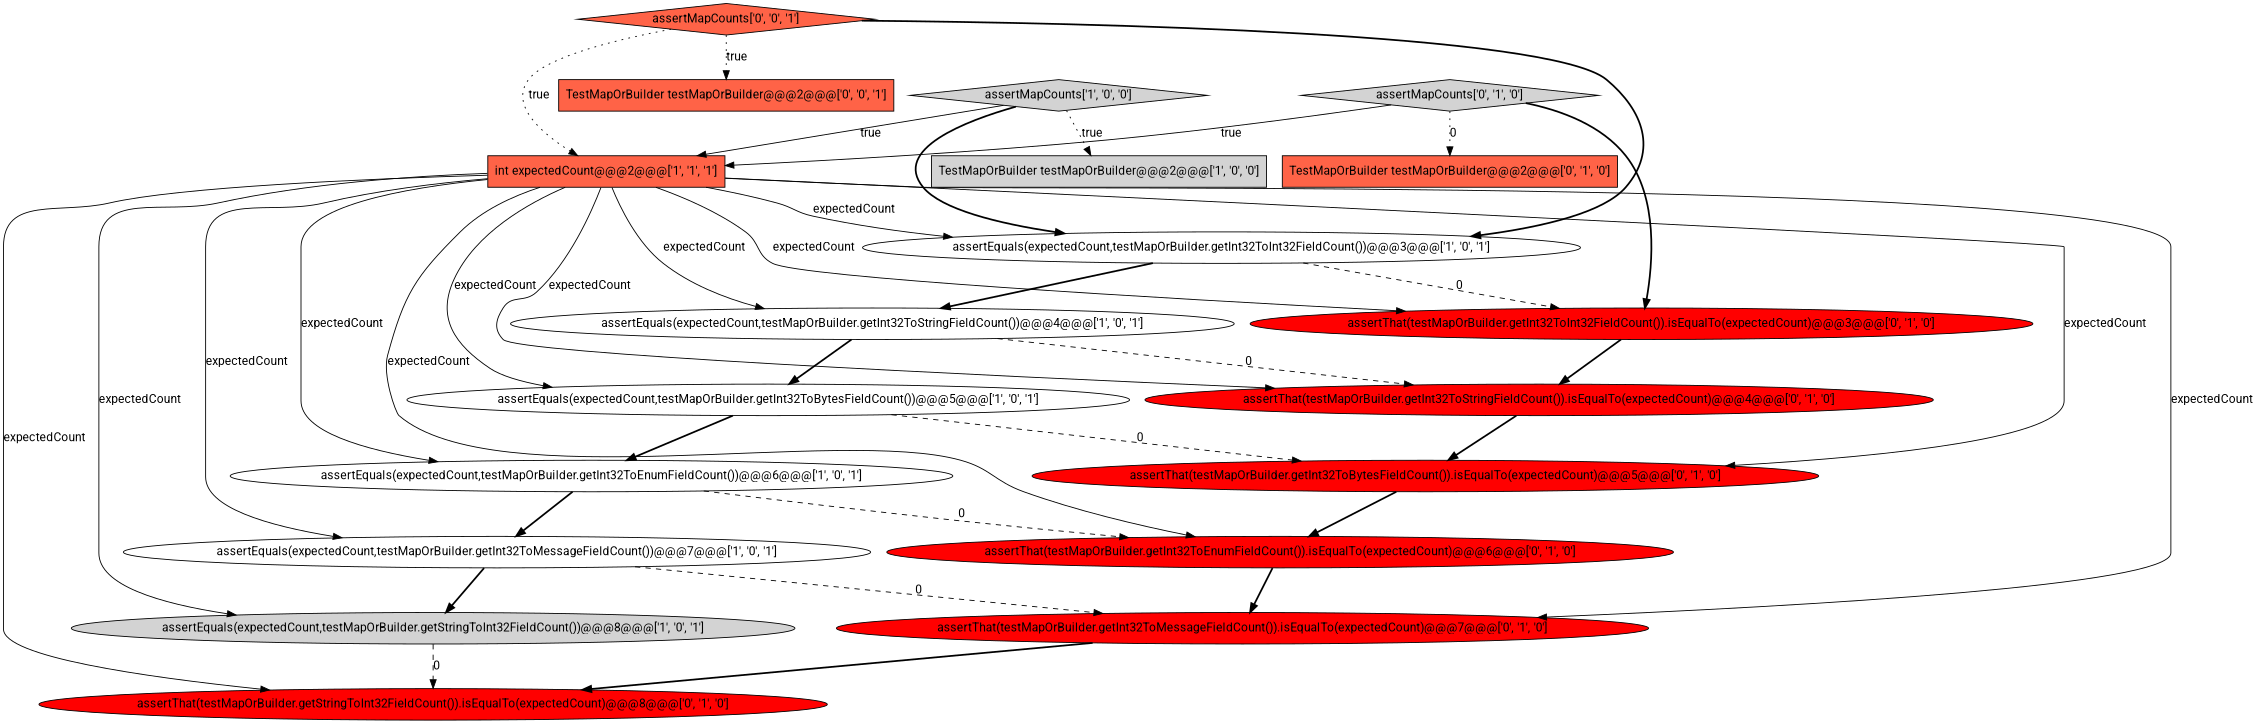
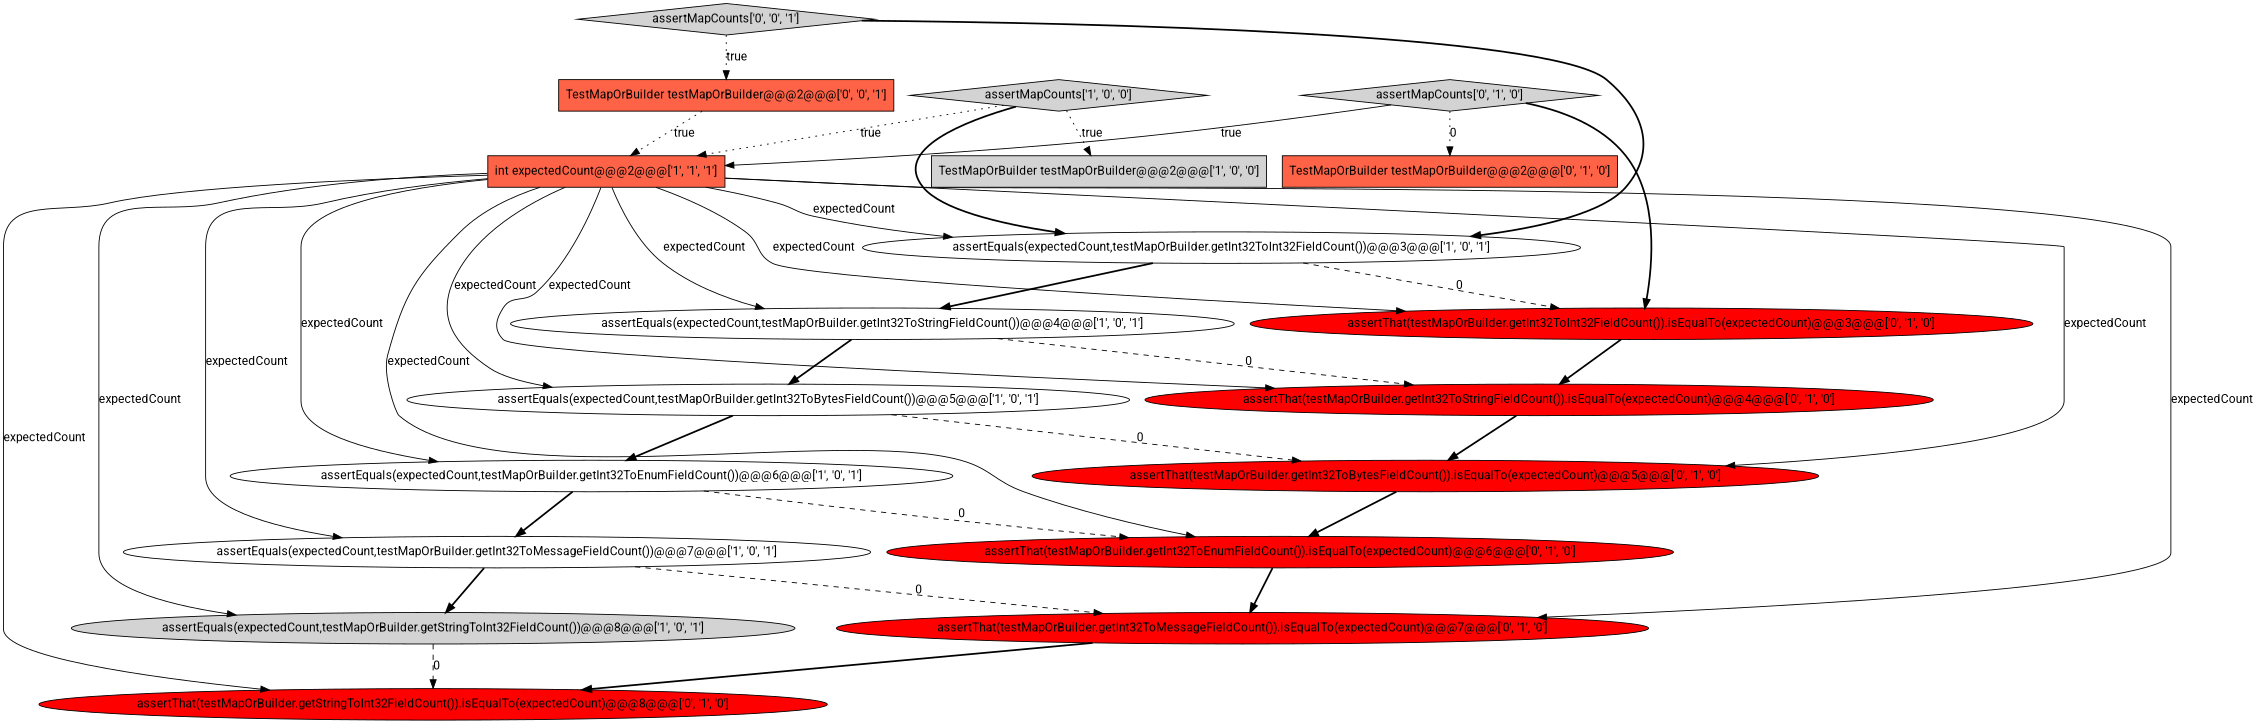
node "assertMapCounts['0', '0', '1']": fillcolor tomato -> lightgray
edge "assertMapCounts['0', '0', '1']" -> "int expectedCount@@@2@@@['1', '1', '1']": now "TestMapOrBuilder testMapOrBuilder@@@2@@@['0', '0', '1']" -> "int expectedCount@@@2@@@['1', '1', '1']"
edge "assertMapCounts['1', '0', '0']" -> "int expectedCount@@@2@@@['1', '1', '1']": style solid -> dotted
